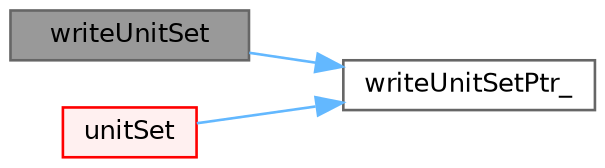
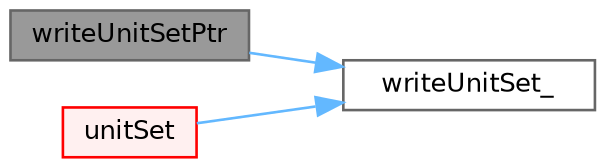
node "writeUnitSet": label "writeUnitSet" -> "writeUnitSetPtr"
node "writeUnitSetPtr_": label "writeUnitSetPtr_" -> "writeUnitSet_"
